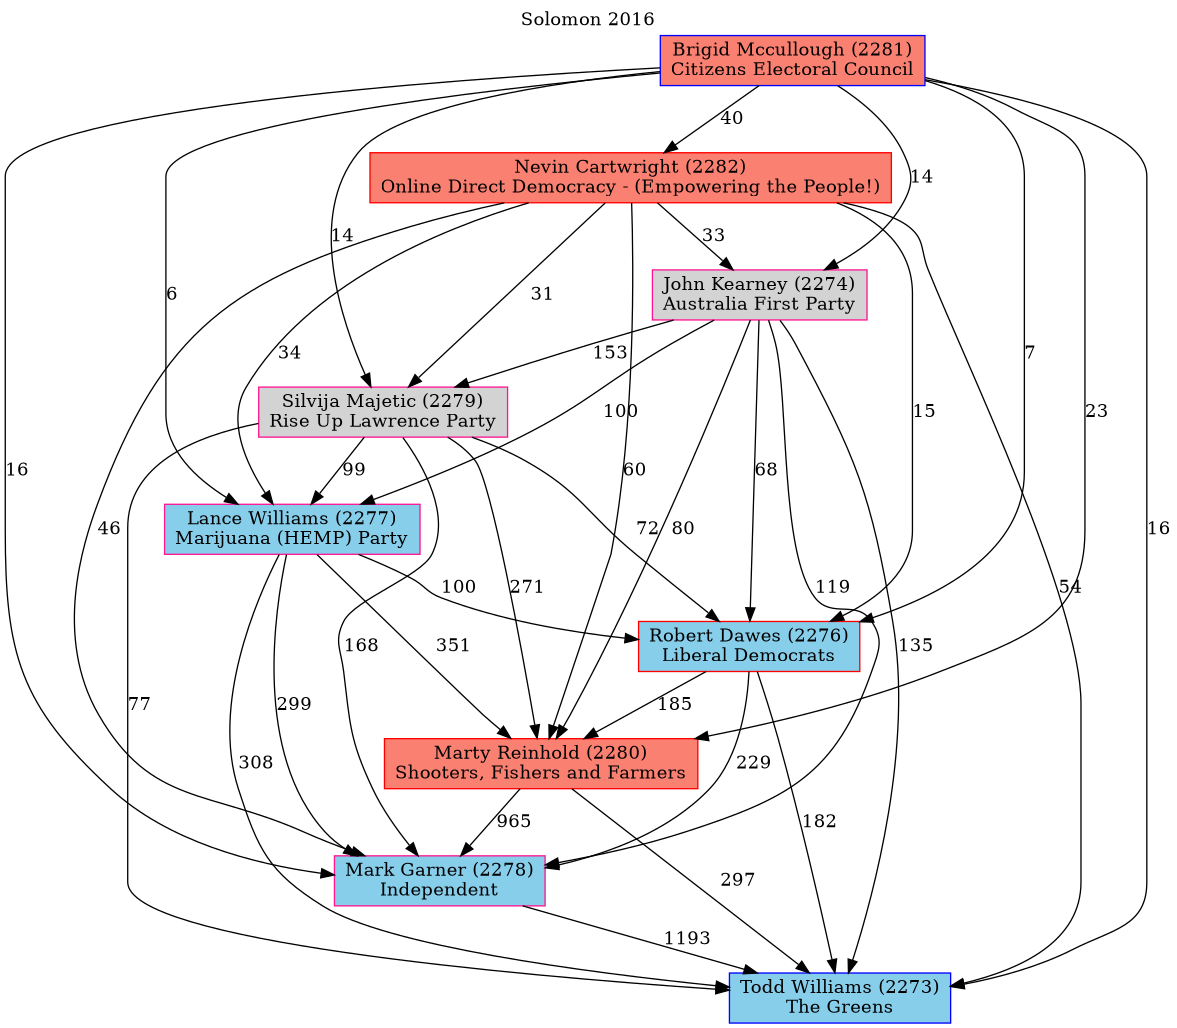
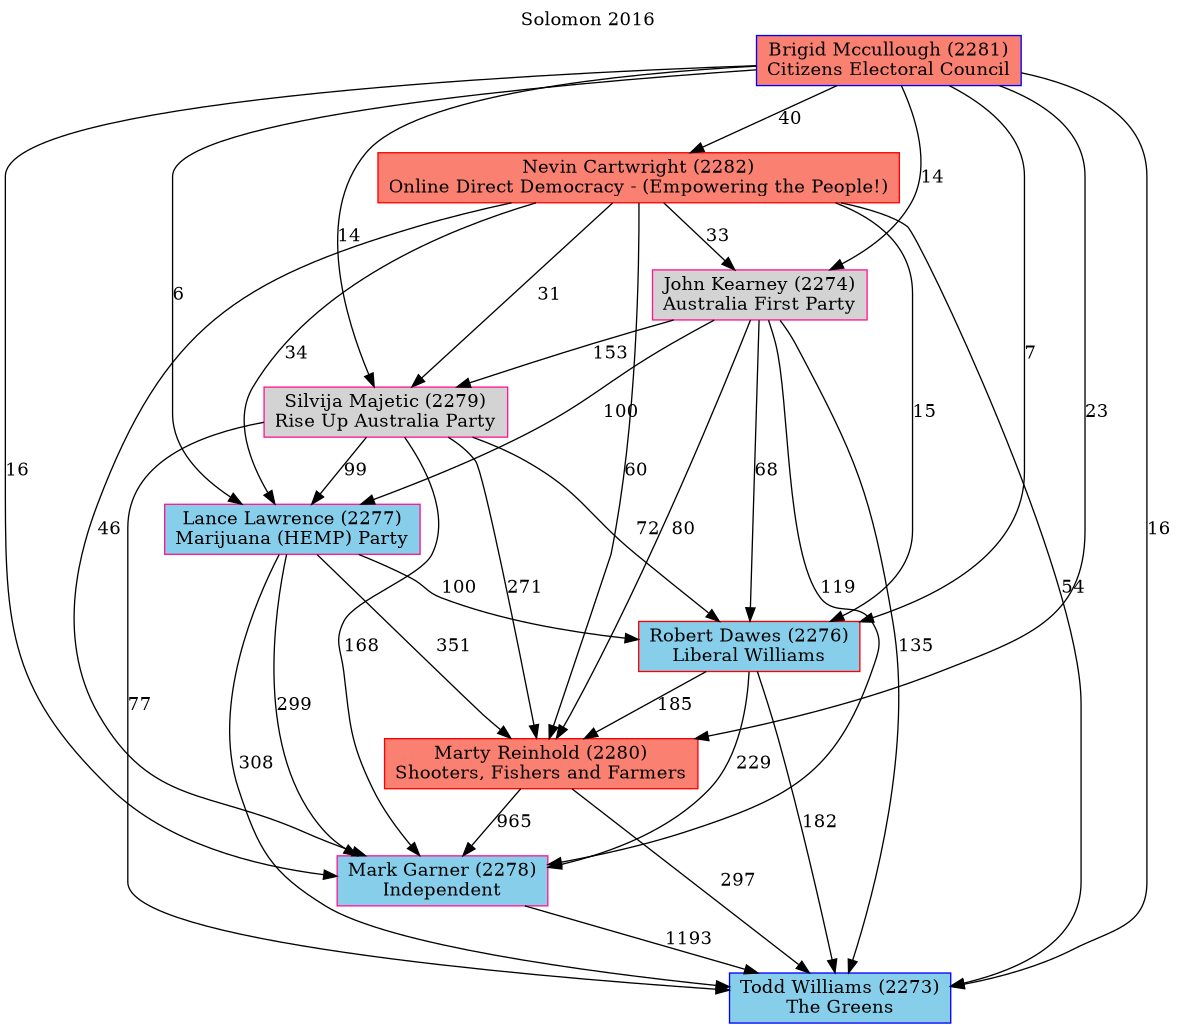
node "Silvija Majetic (2279) Rise Up Lawrence Party": label "Silvija Majetic (2279) Rise Up Lawrence Party" -> "Silvija Majetic (2279) Rise Up Australia Party"
node "Lance Williams (2277) Marijuana (HEMP) Party": label "Lance Williams (2277) Marijuana (HEMP) Party" -> "Lance Lawrence (2277) Marijuana (HEMP) Party"
node "Robert Dawes (2276) Liberal Democrats": label "Robert Dawes (2276) Liberal Democrats" -> "Robert Dawes (2276) Liberal Williams"
